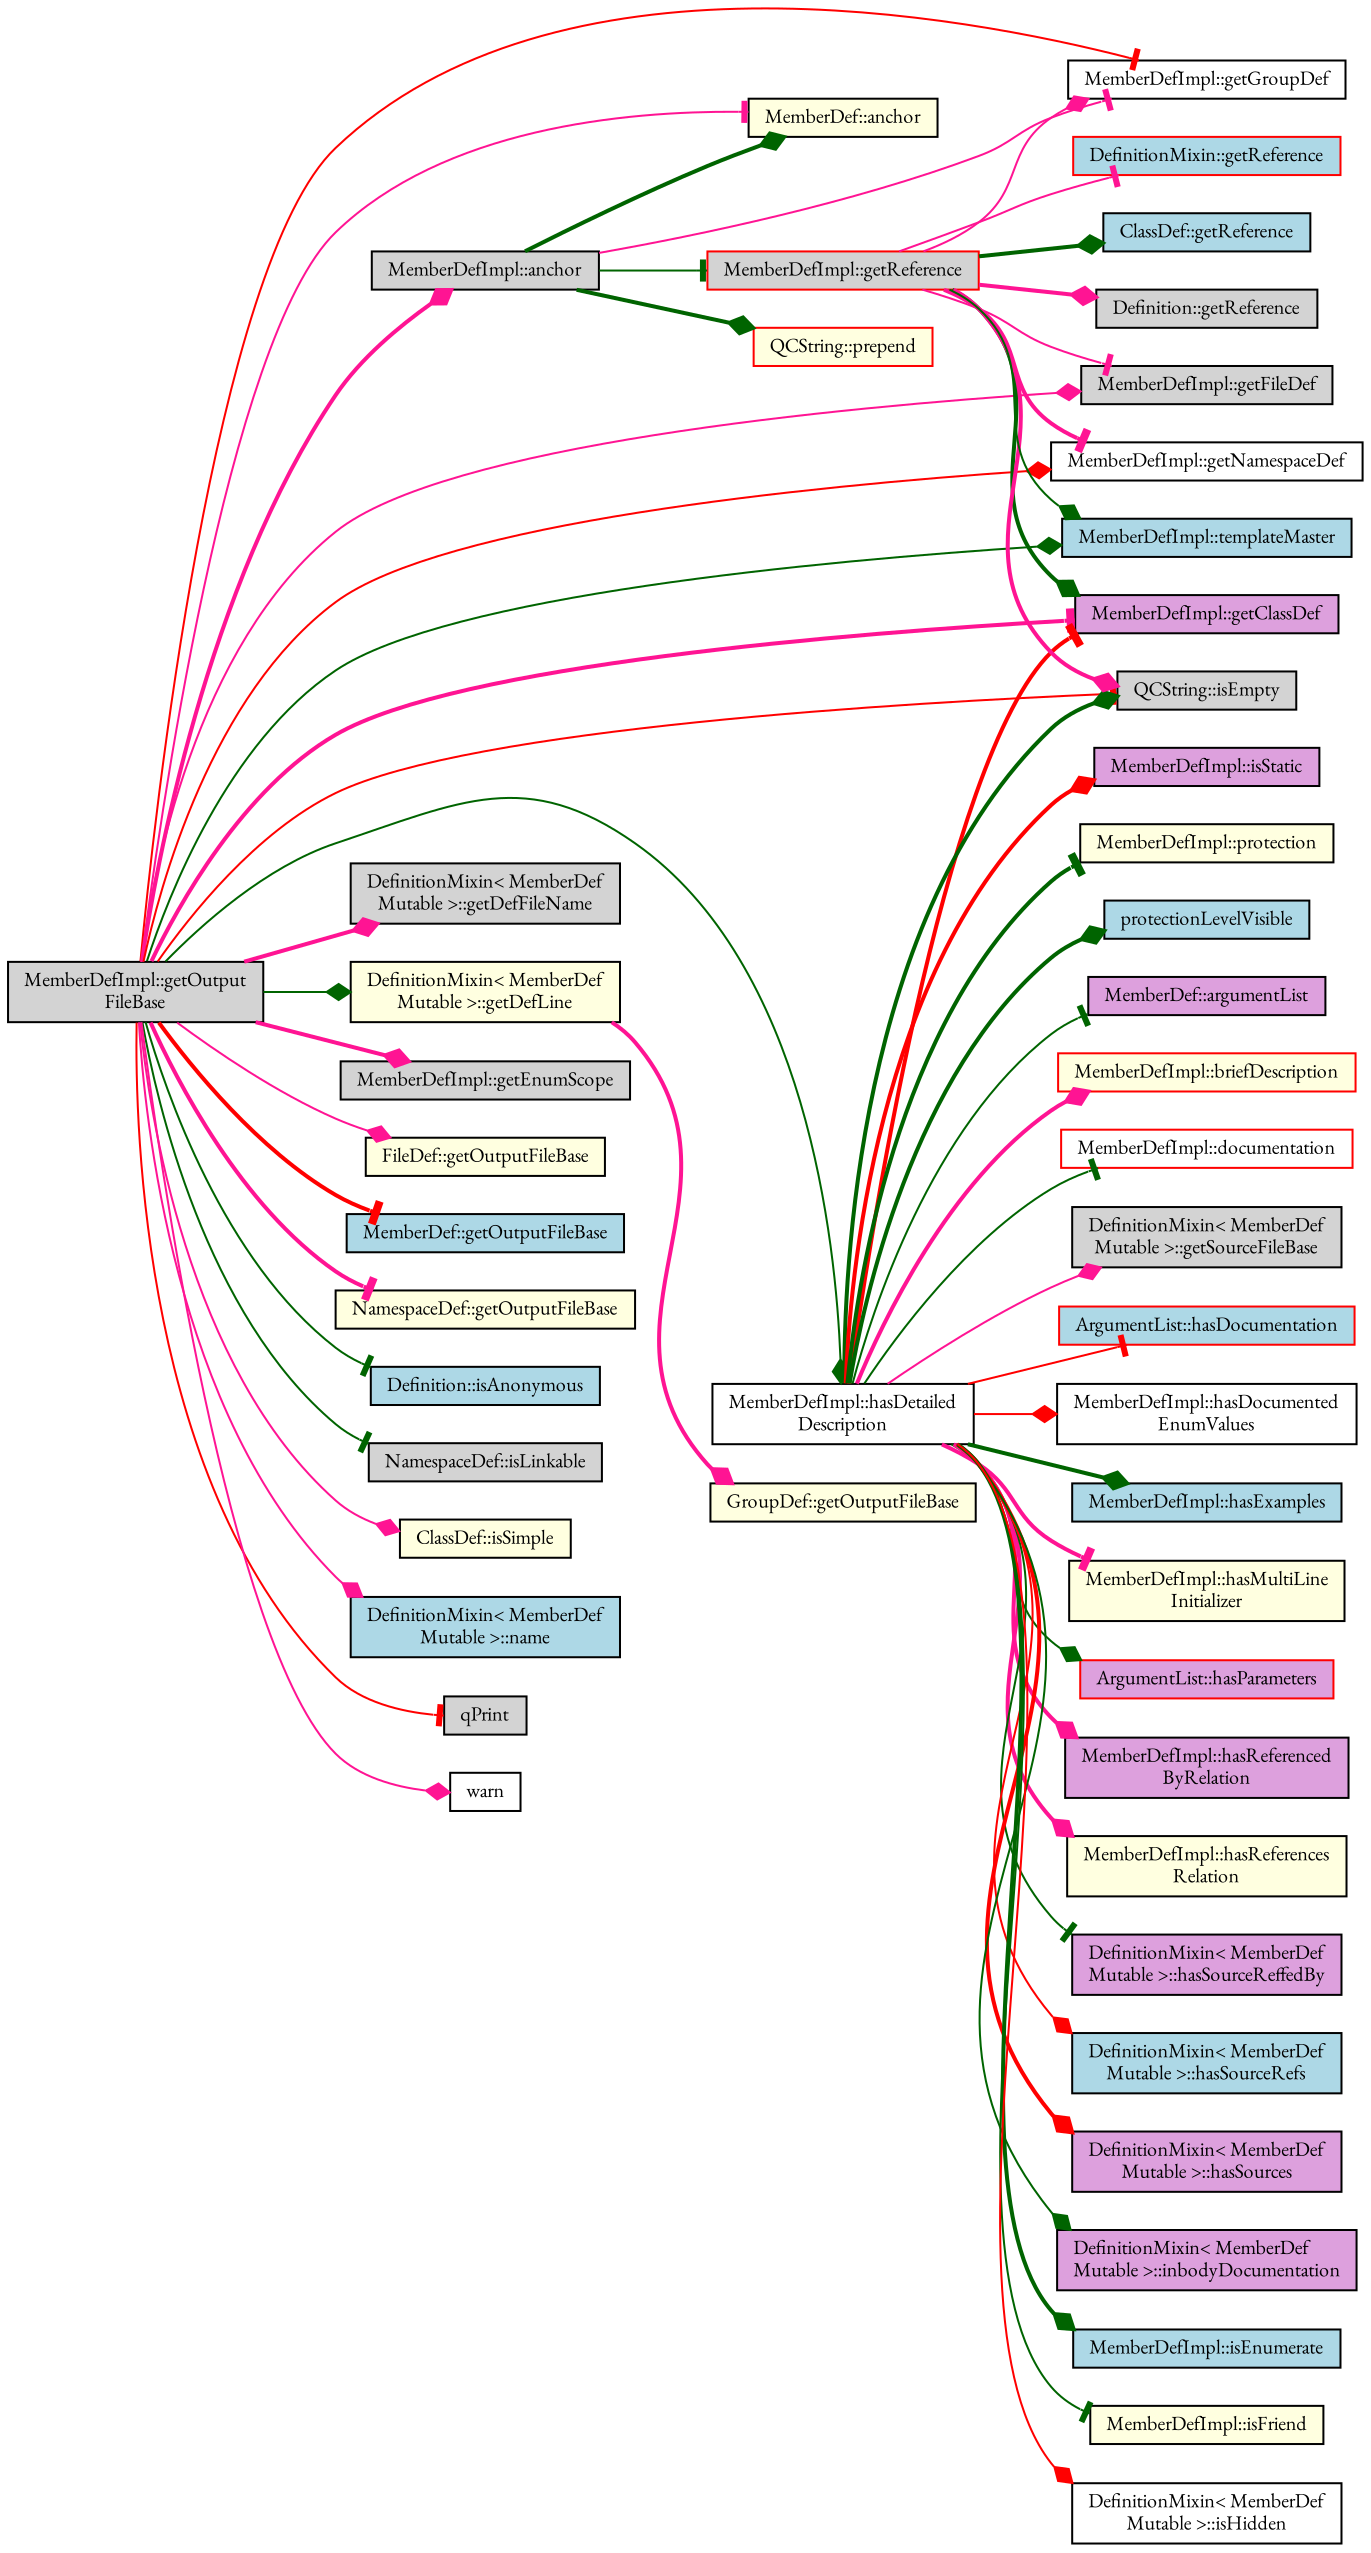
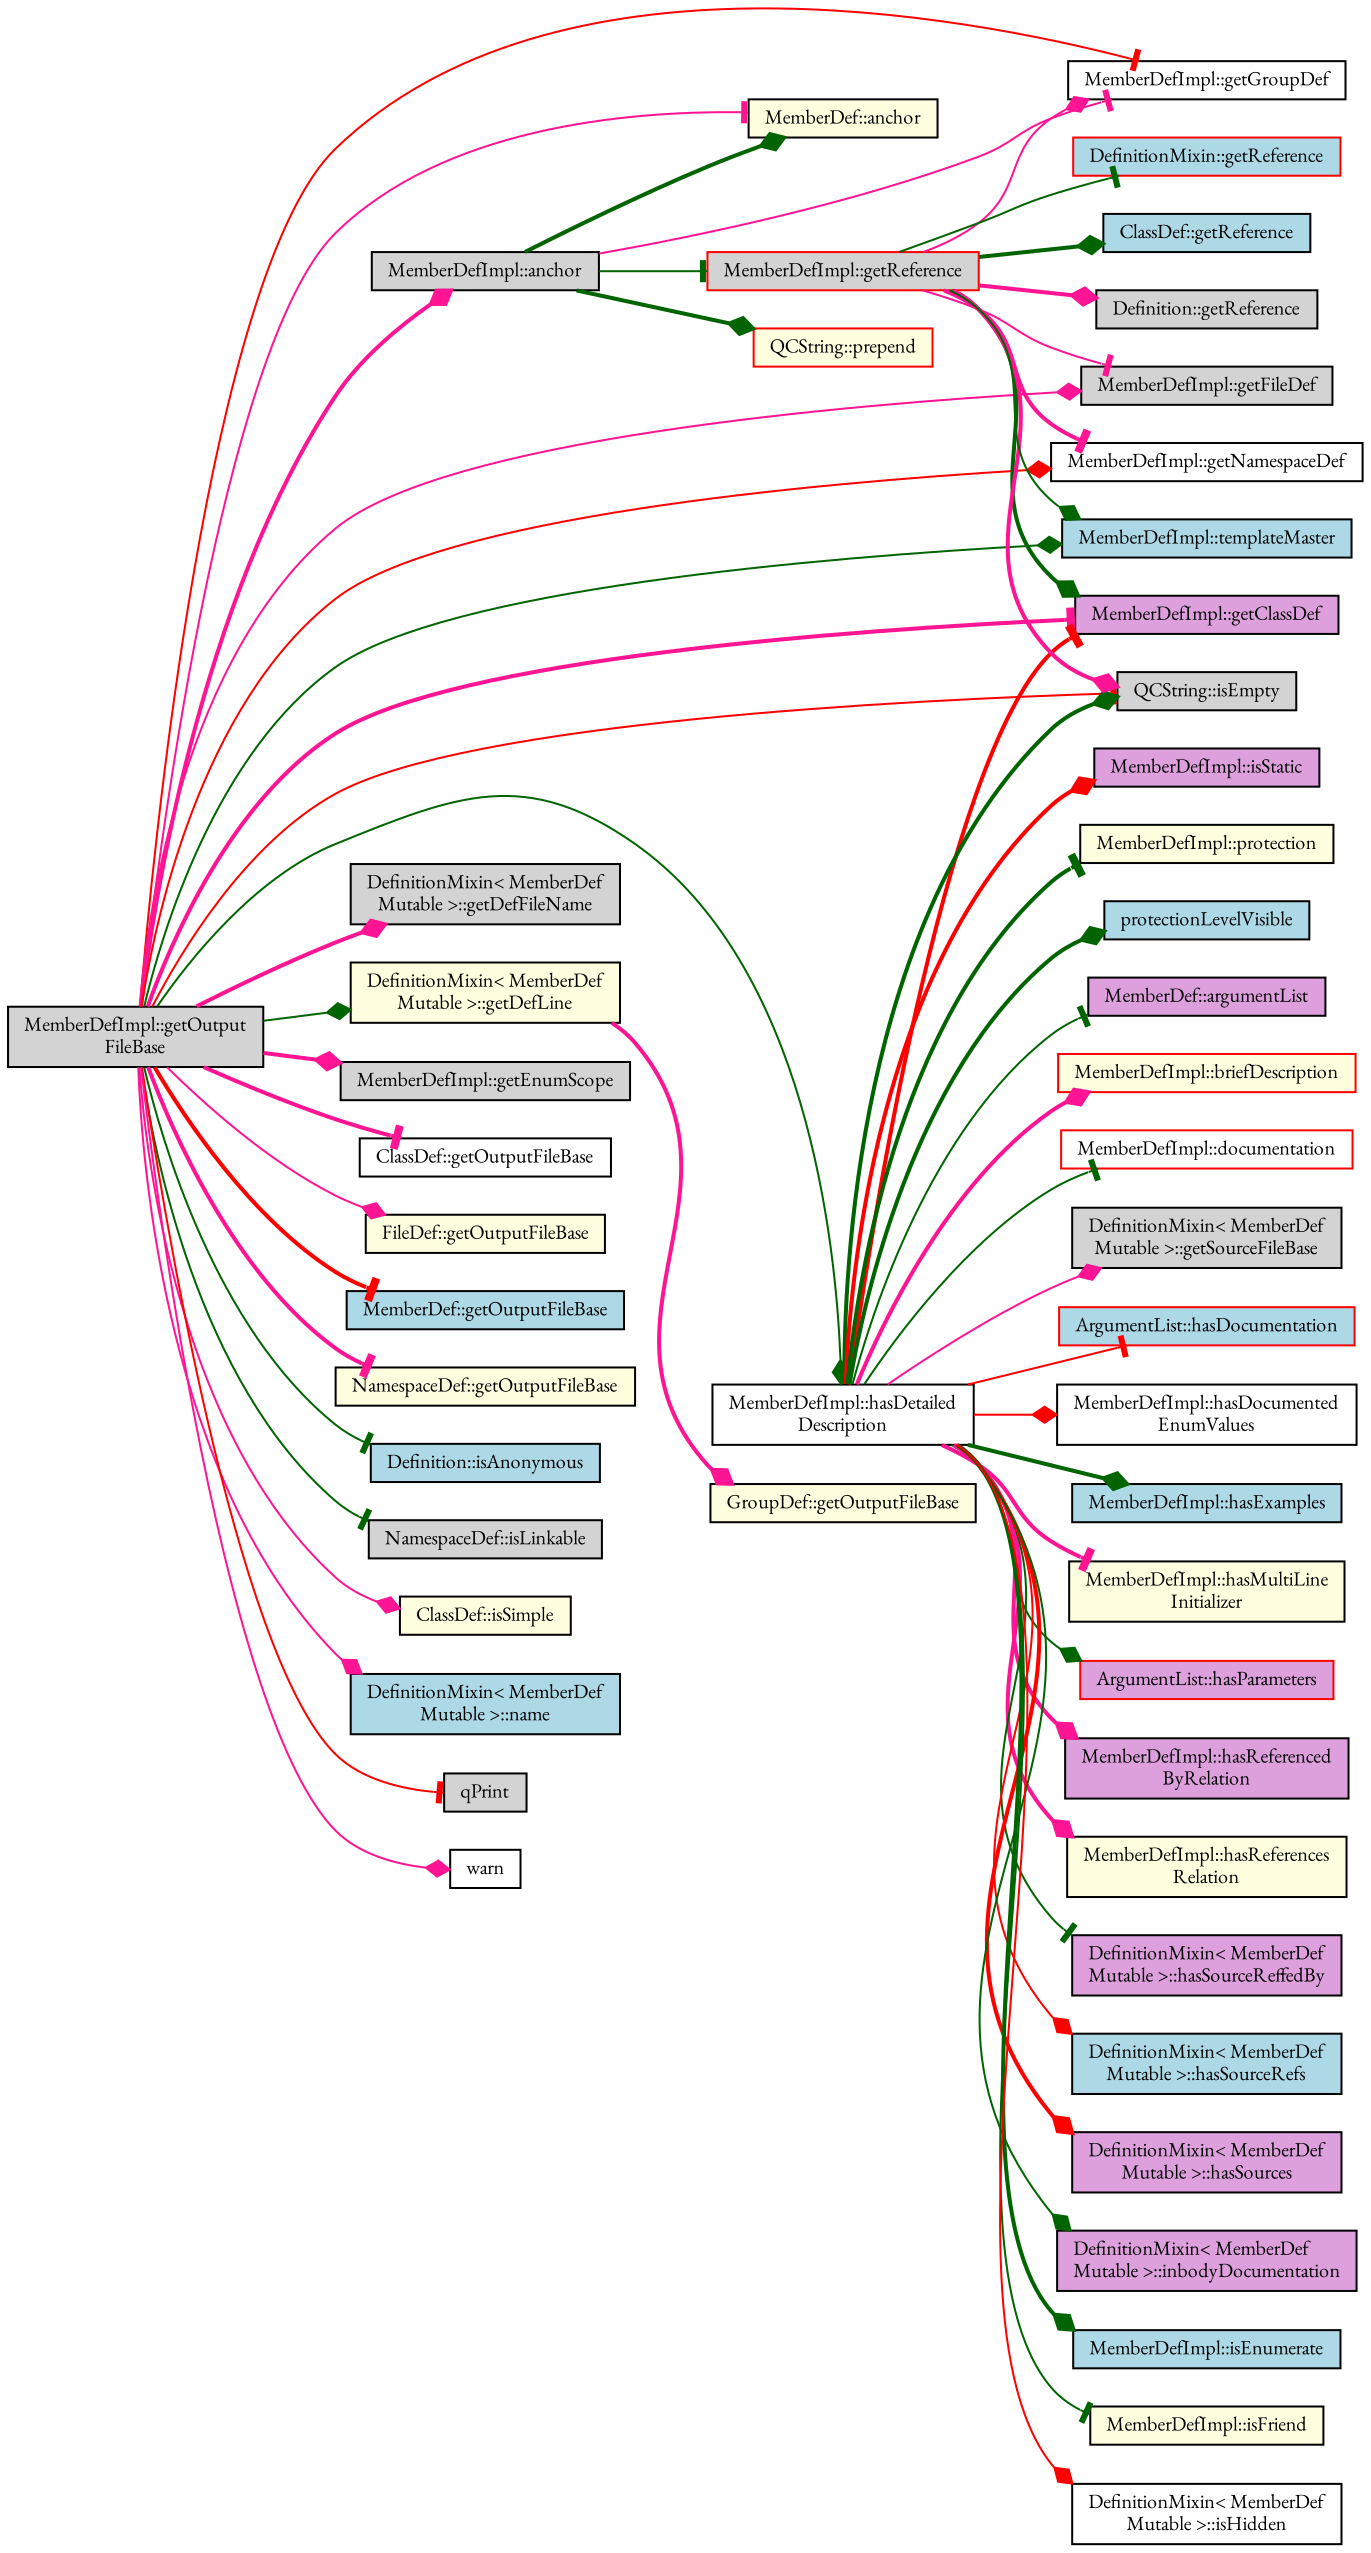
edge "MemberDefImpl::getReference" -> "DefinitionMixin::getReference": color deeppink -> darkgreen
node "ClassDef::getOutputFileBase": added
